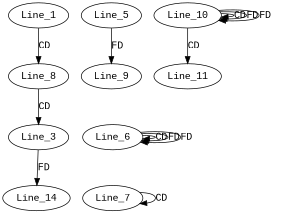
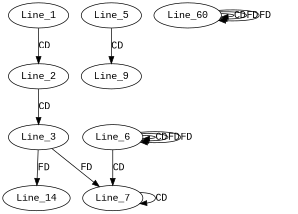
node "Line_10": label "Line_10" -> "Line_60"
edge "Line_5" -> "Line_9": label "FD" -> "CD"
node "Line_8": label "Line_8" -> "Line_2"
node "Line_11": removed
edge "Line_6" -> "Line_7": added, label "CD"
edge "Line_3" -> "Line_7": added, label "FD"
